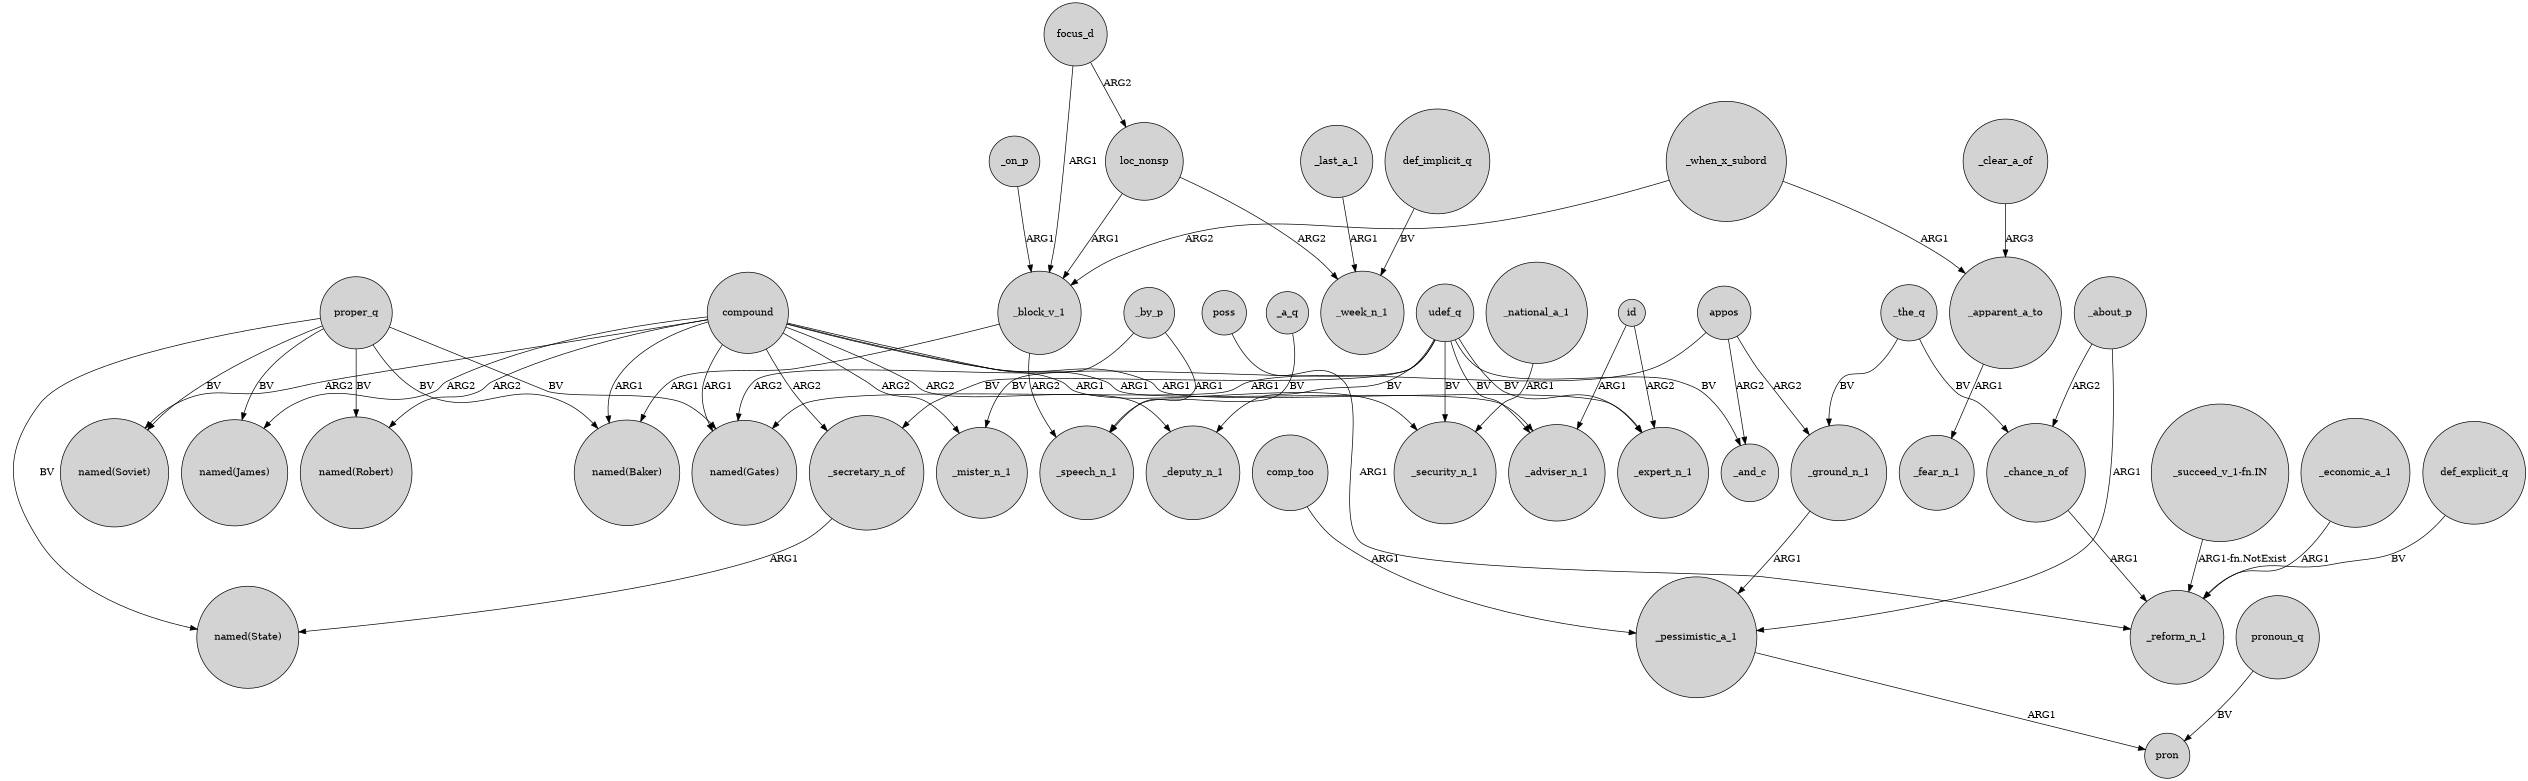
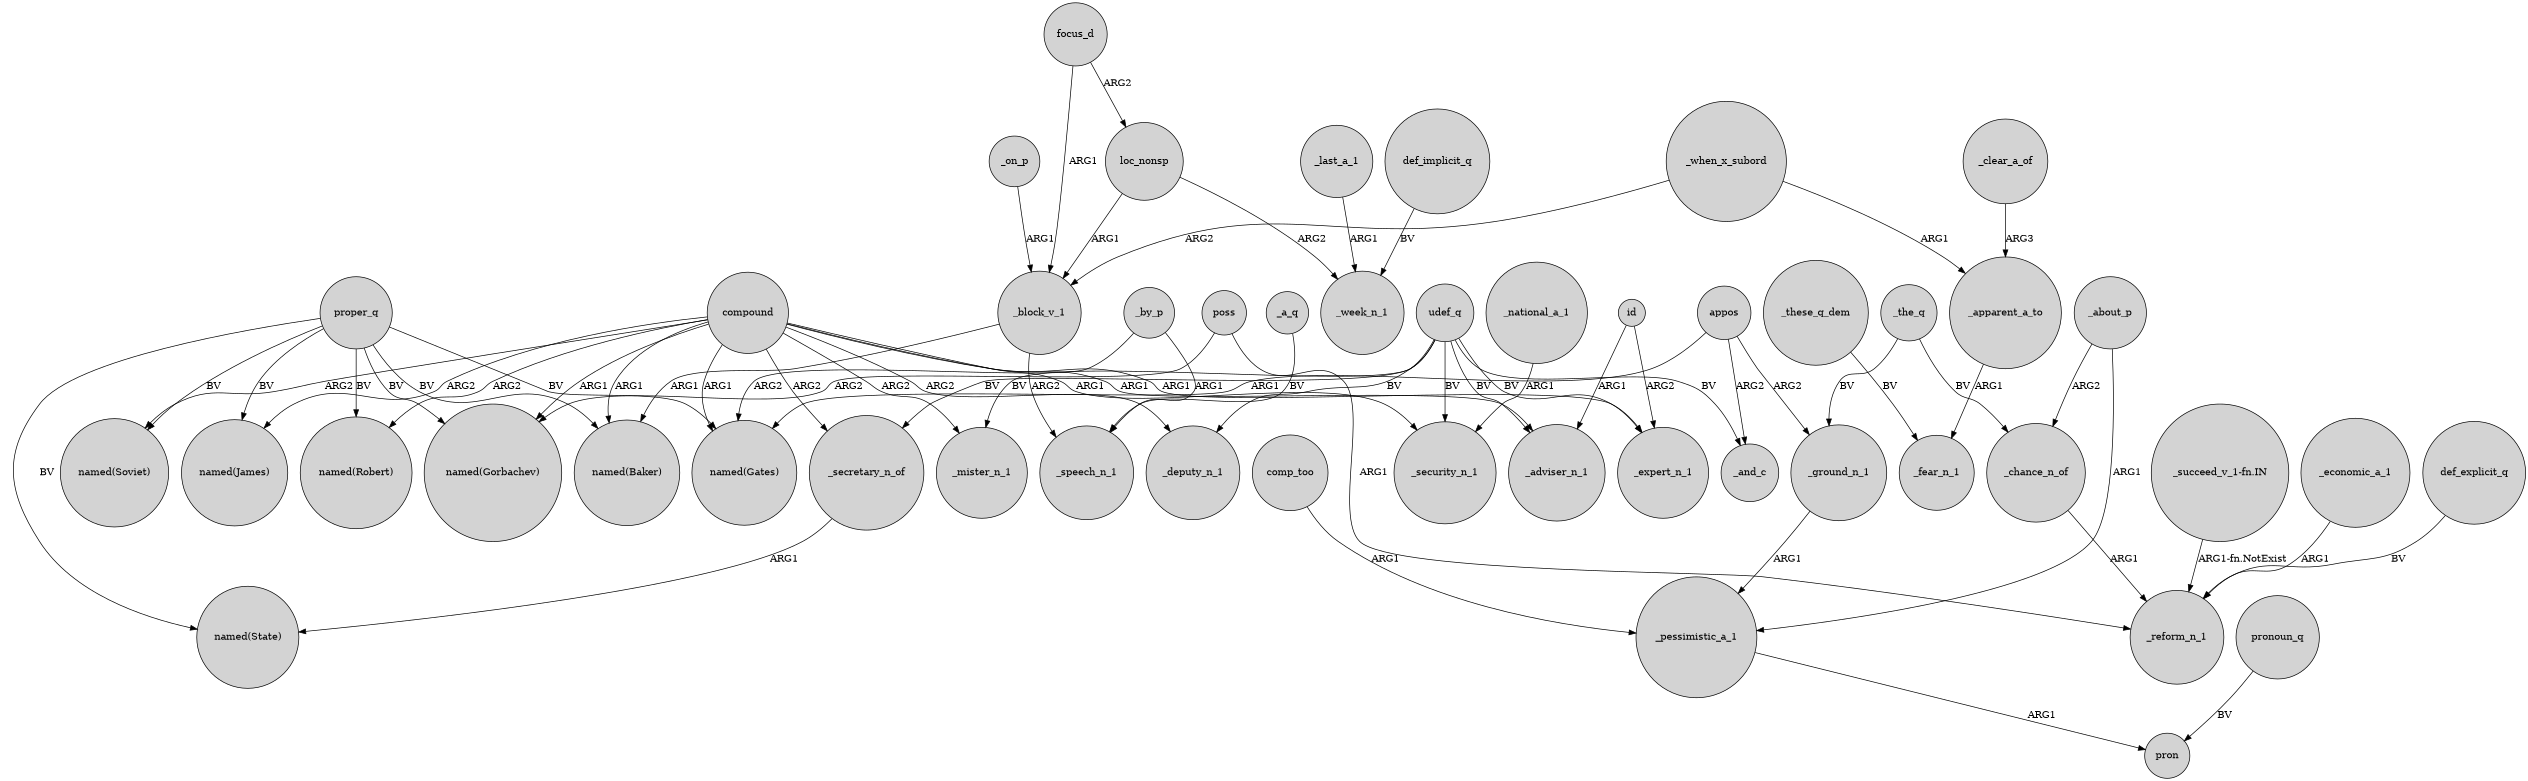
node "_these_q_dem": added
node "named(Gorbachev)": added
